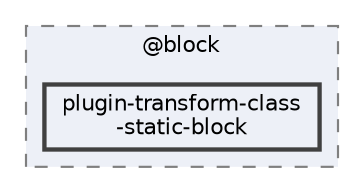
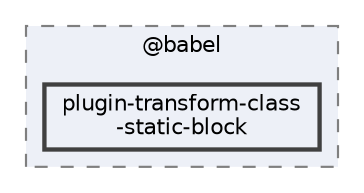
cluster "@block": label "@block" -> "@babel"
